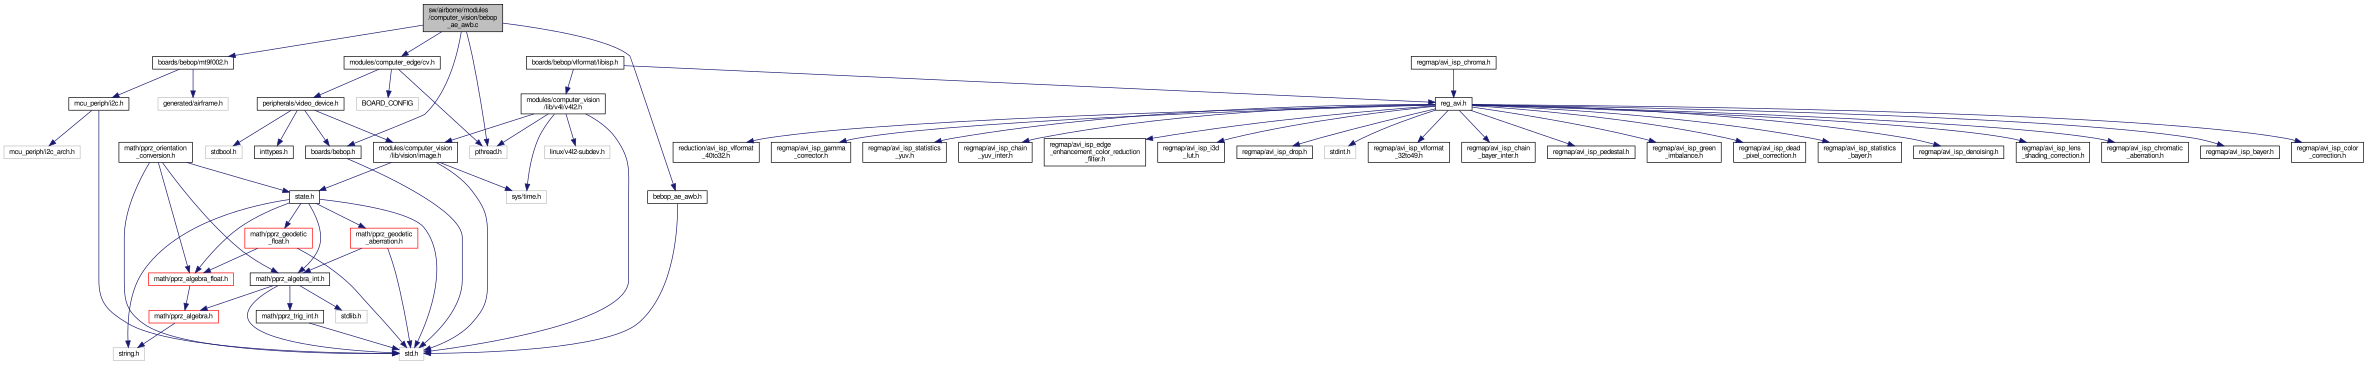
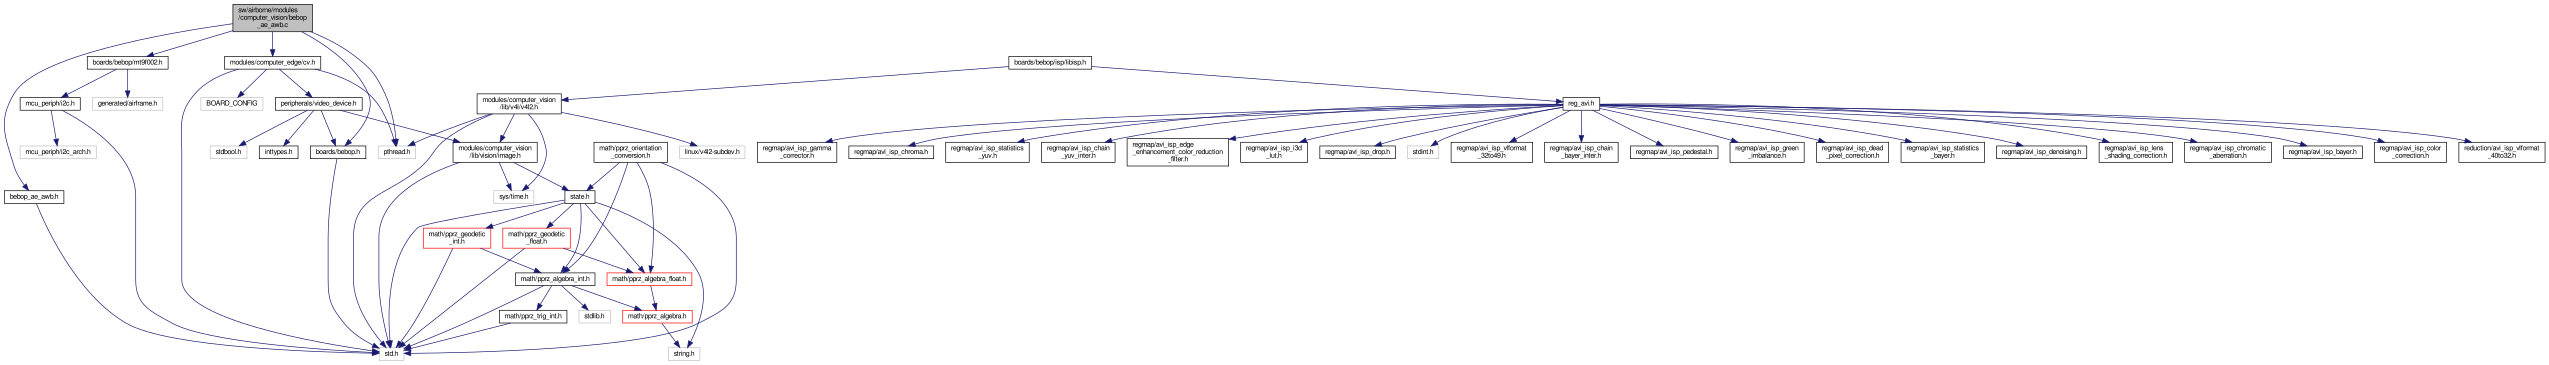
node "boards/bebop/vlformat/libisp.h": label "boards/bebop/vlformat/libisp.h" -> "boards/bebop/isp/libisp.h"
edge "regmap/avi_isp_chroma.h" -> "reg_avi.h": reversed
node "math/pprz_geodetic _aberration.h": label "math/pprz_geodetic _aberration.h" -> "math/pprz_geodetic _int.h"
edge "modules/computer_edge/cv.h" -> "std.h": added
